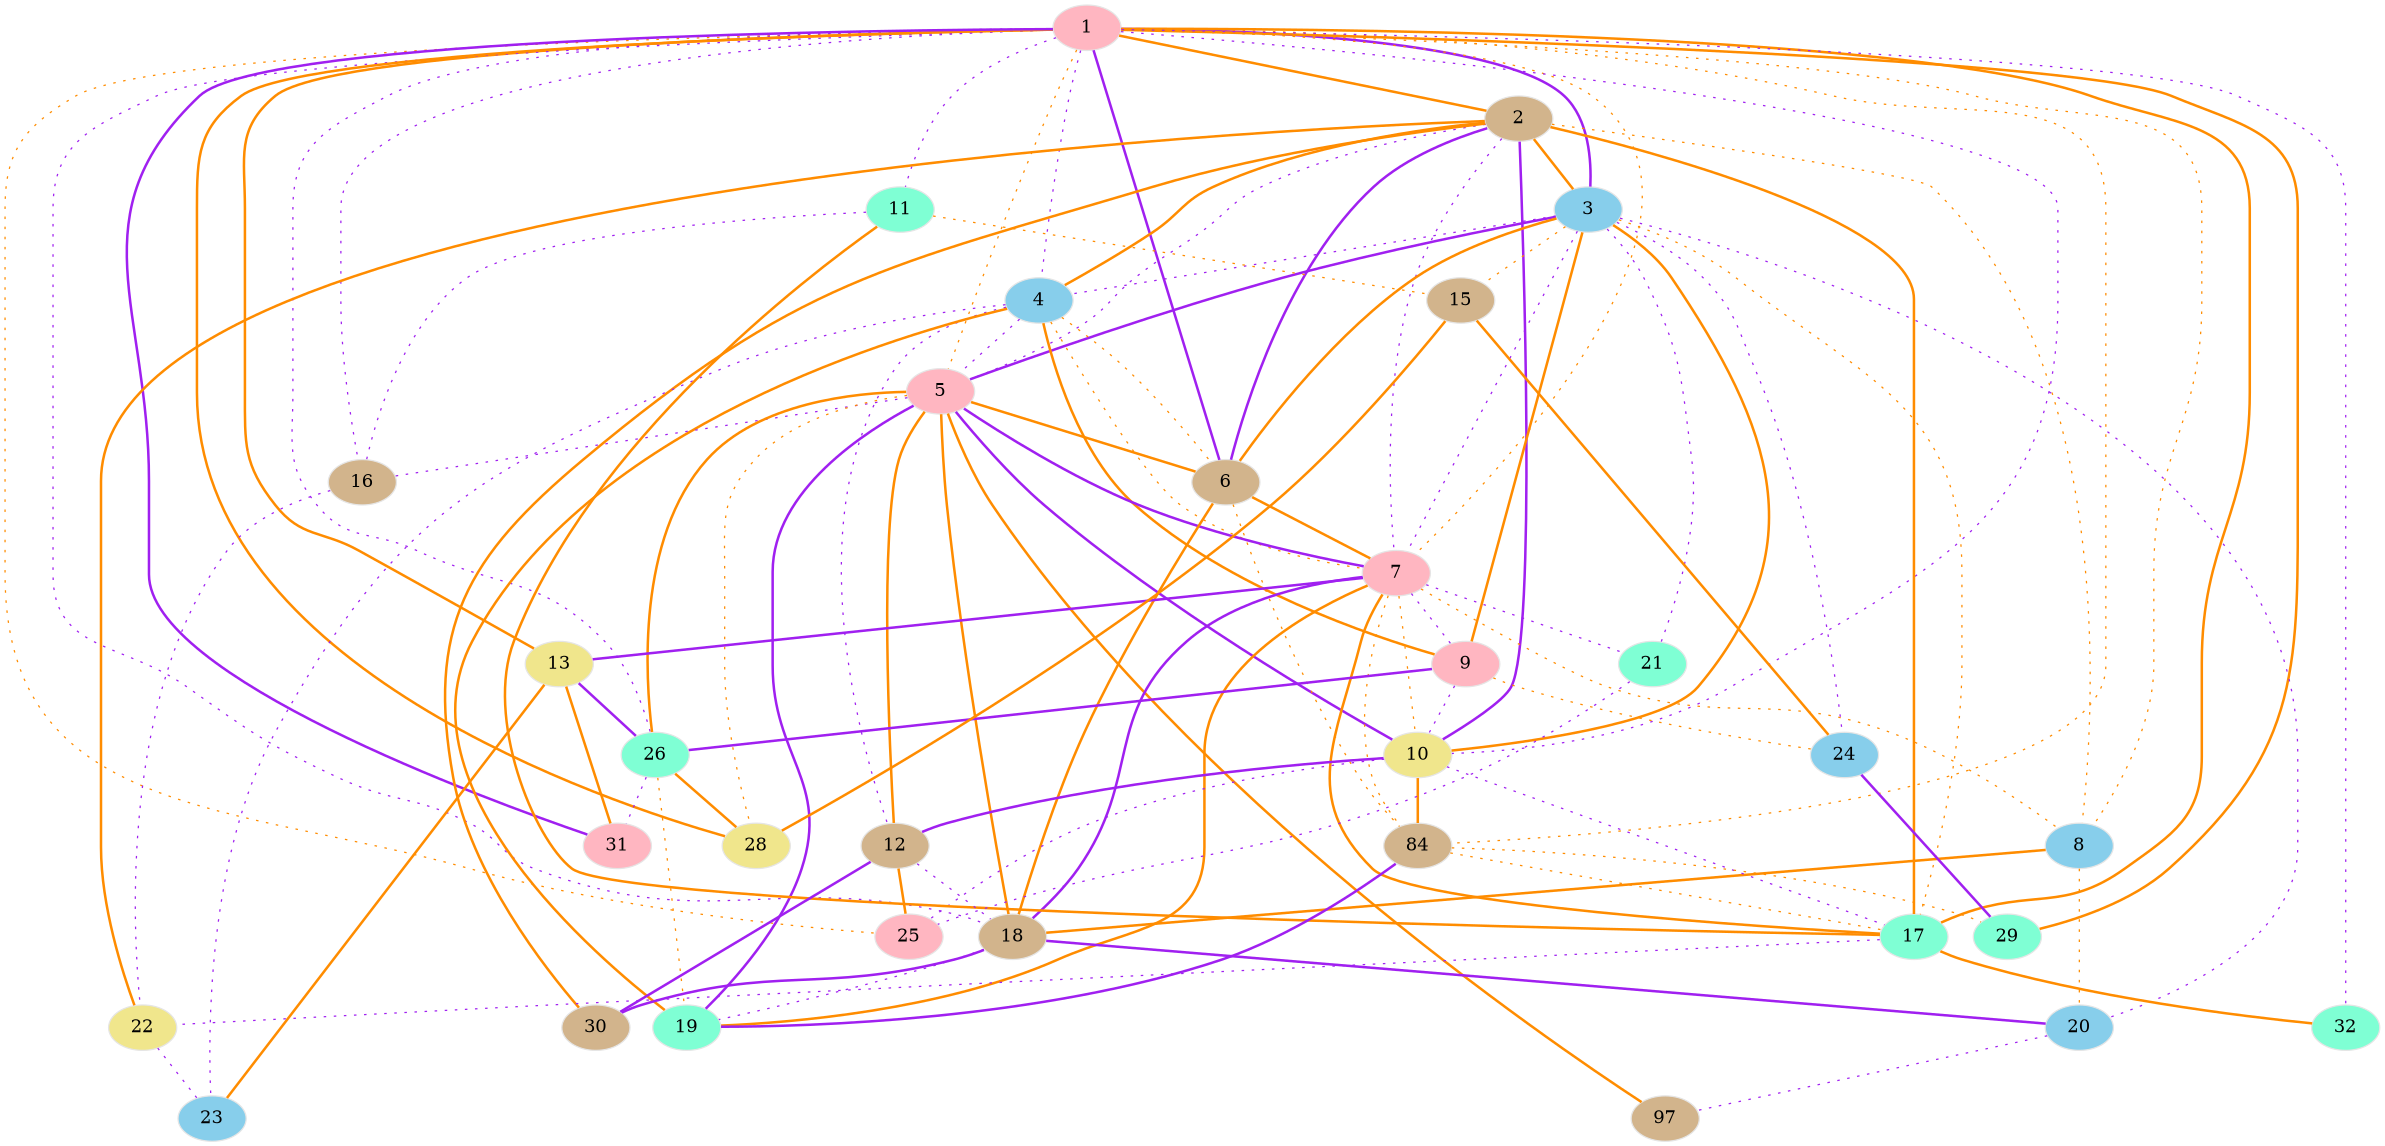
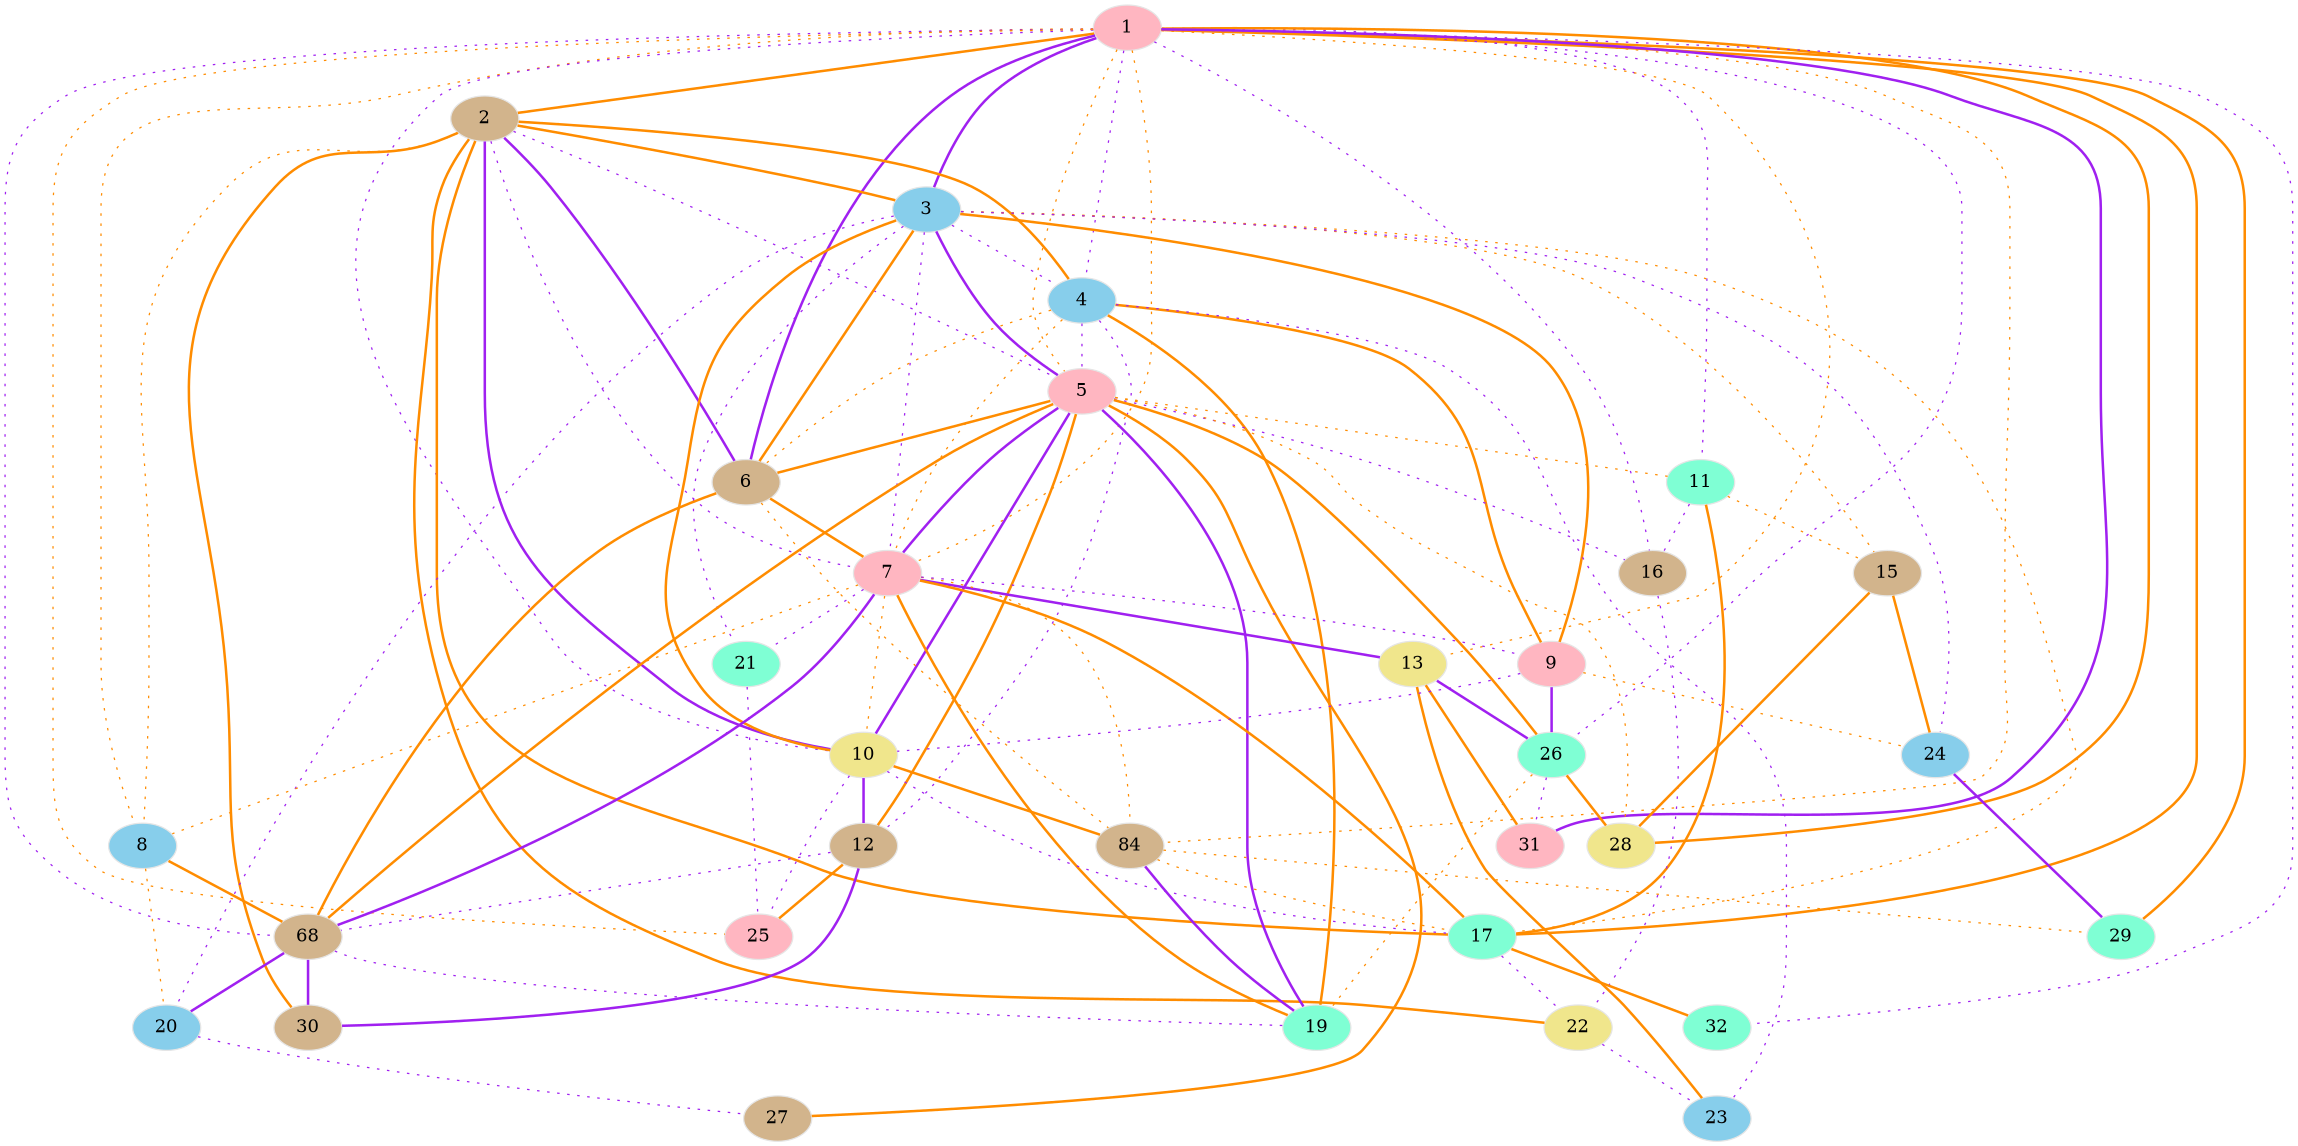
edge "1" -- "13": style bold -> dotted
edge "5" -- "11": added
node "18": label "18" -> "68"
node "97": label "97" -> "27"
